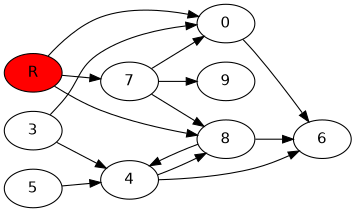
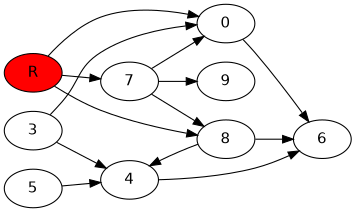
edge "4" -> "8": removed
